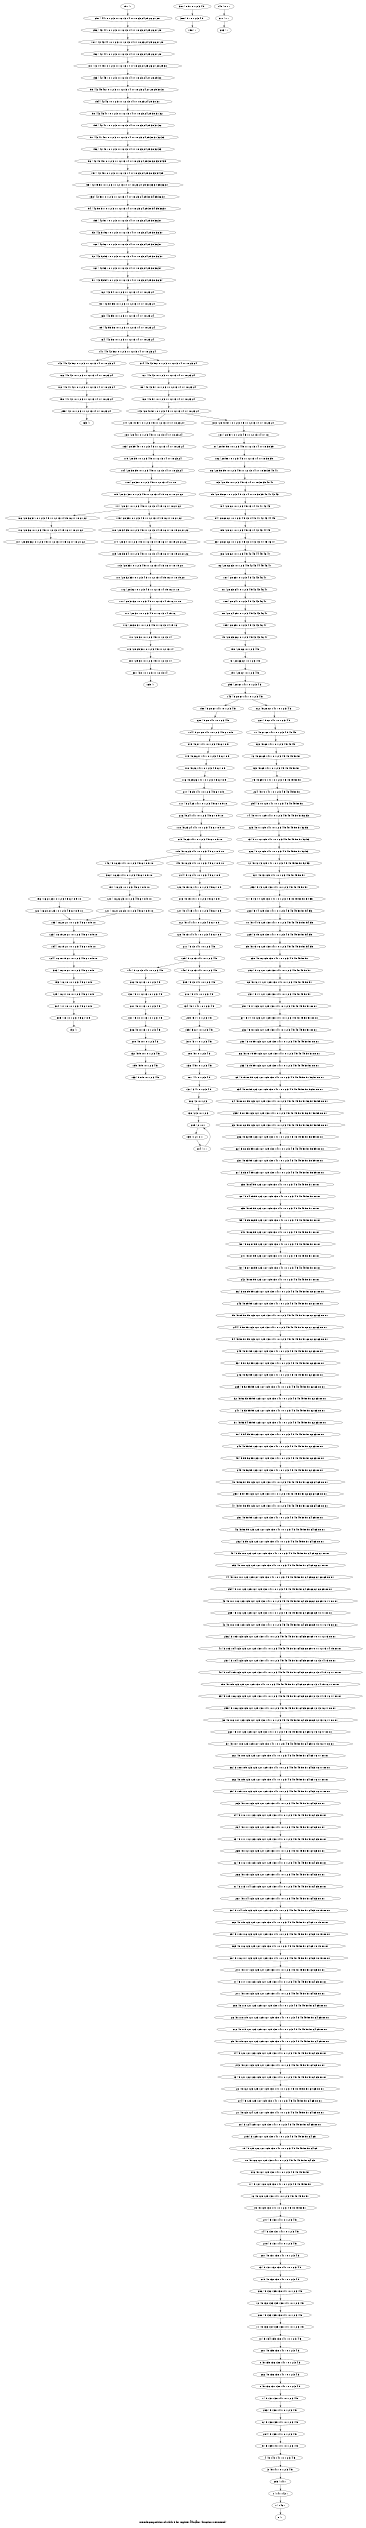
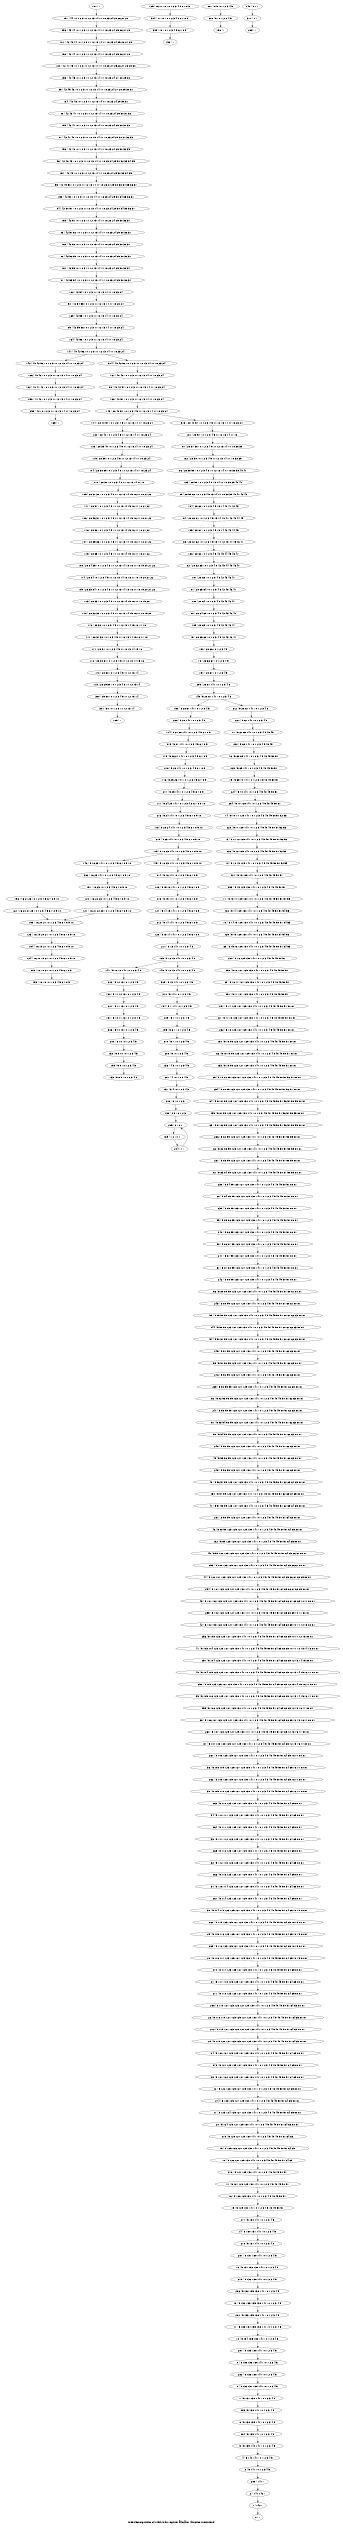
edge "177 | 28 37 : 0 1 2 3 4 5 11 12 13 14 15 16 17 18 21 22" -> "175 | 28 35 : 0 1 2 3 4 5 11 12 13 14 15 16 17 18 21 22": now "107 | 28 35 36 : 0 1 2 3 4 5 11 12 13 14 15 16 17 18 21 22" -> "175 | 28 35 : 0 1 2 3 4 5 11 12 13 14 15 16 17 18 21 22"
edge "193 | 16 18 : 0 1 2 3 4 5 6 7 8 9" -> "125 | 16 17 18 : 0 1 2 3 4 5 6 7 8 9": removed
